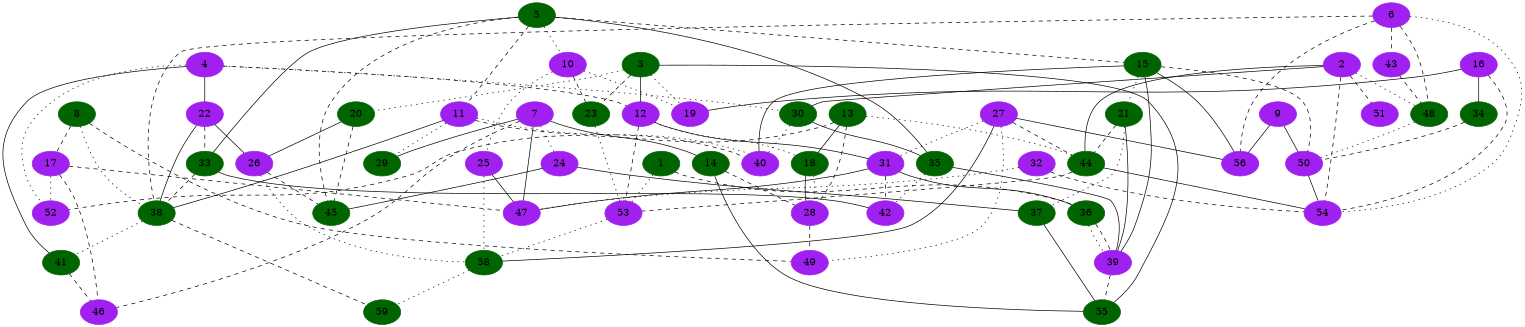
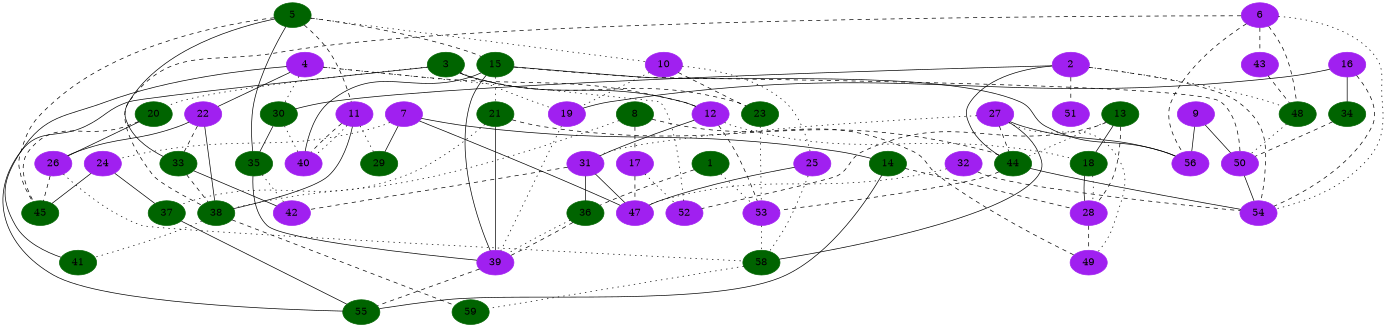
edge "19" -- "39": added
node "46": removed
